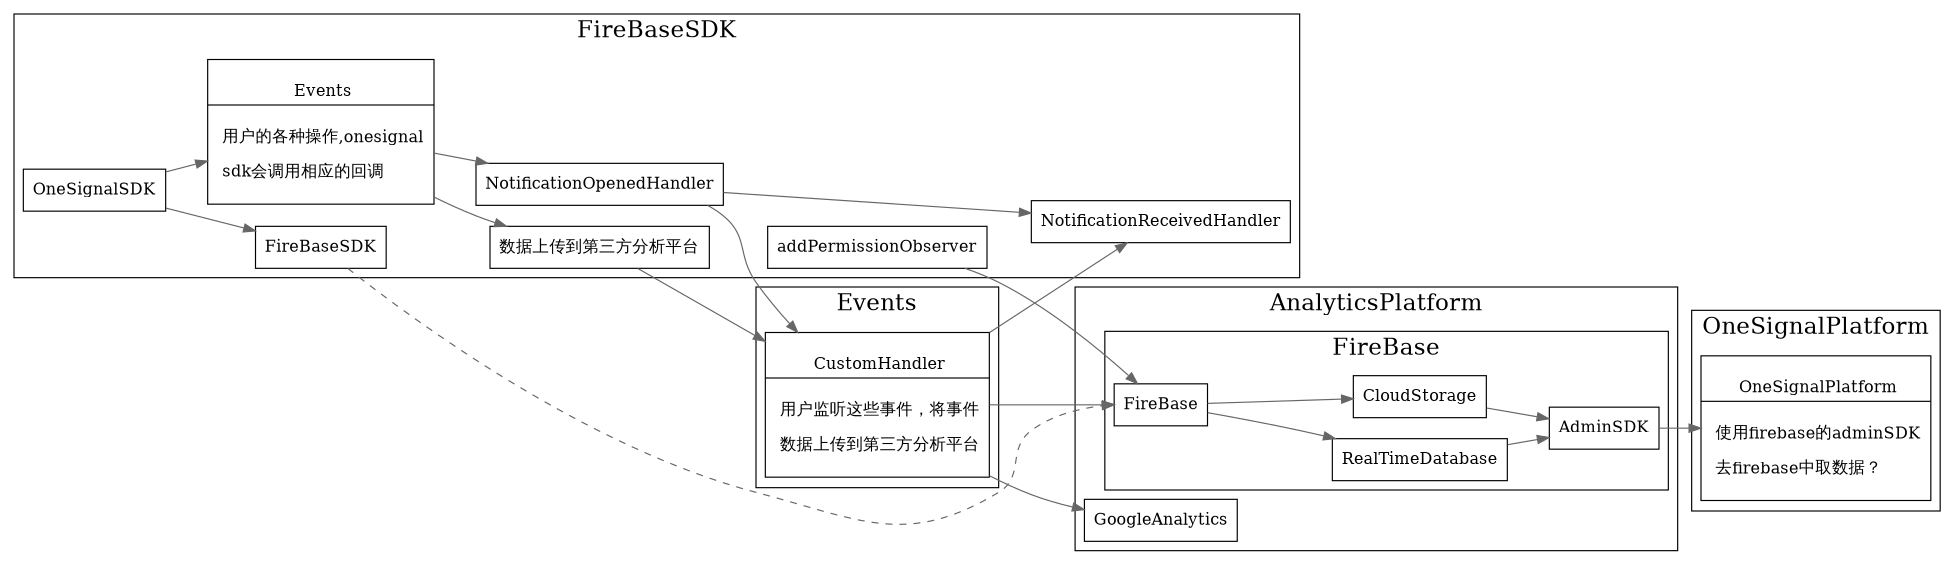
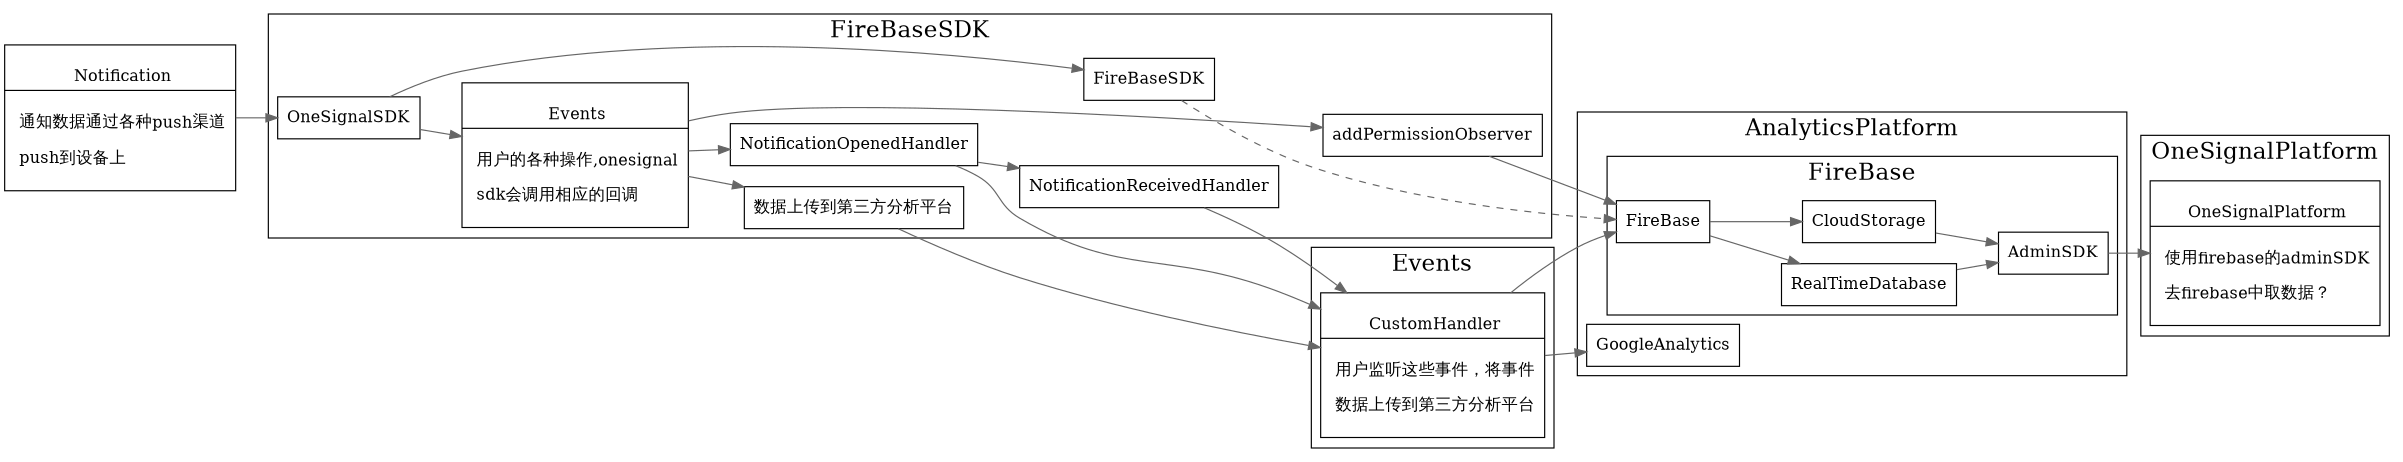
edge "Events" -> "addPermissionObserver": added
node "Notification": added
edge "CustomHandler" -> "NotificationReceivedHandler": reversed
